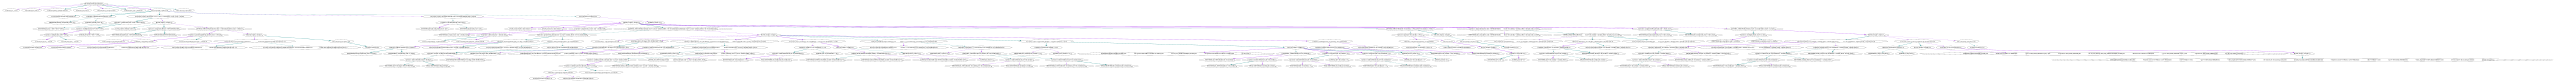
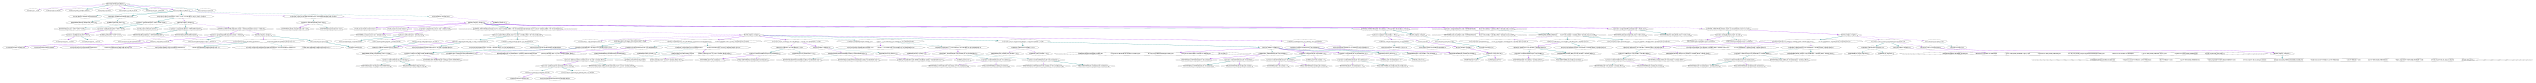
edge "(<operator>.addition,already_read + to_read)" -> "(IDENTIFIER,to_read,already_read + to_read)": reversed
